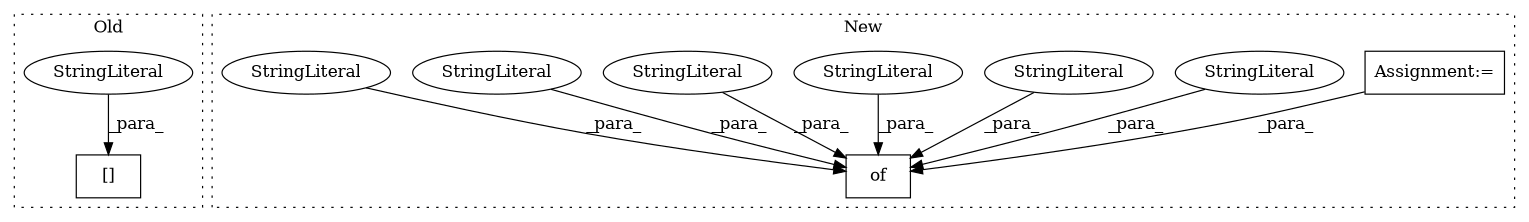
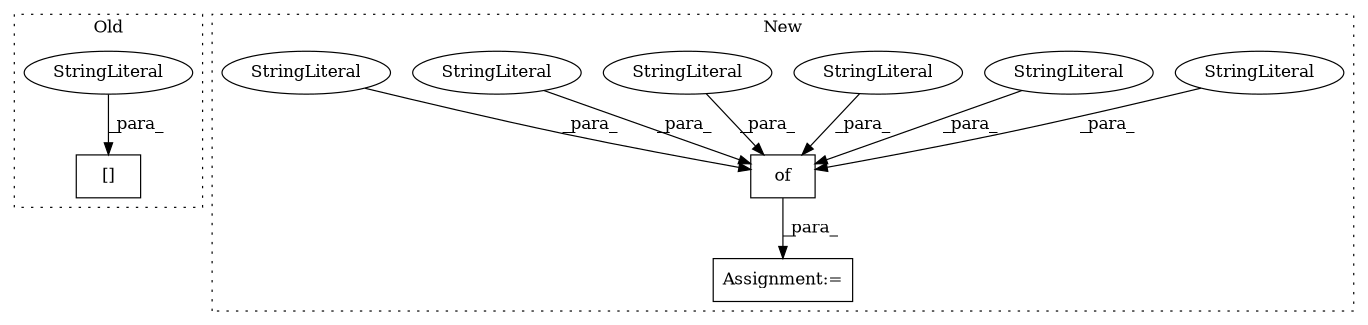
edge "Assignment:=" -> "of": reversed
